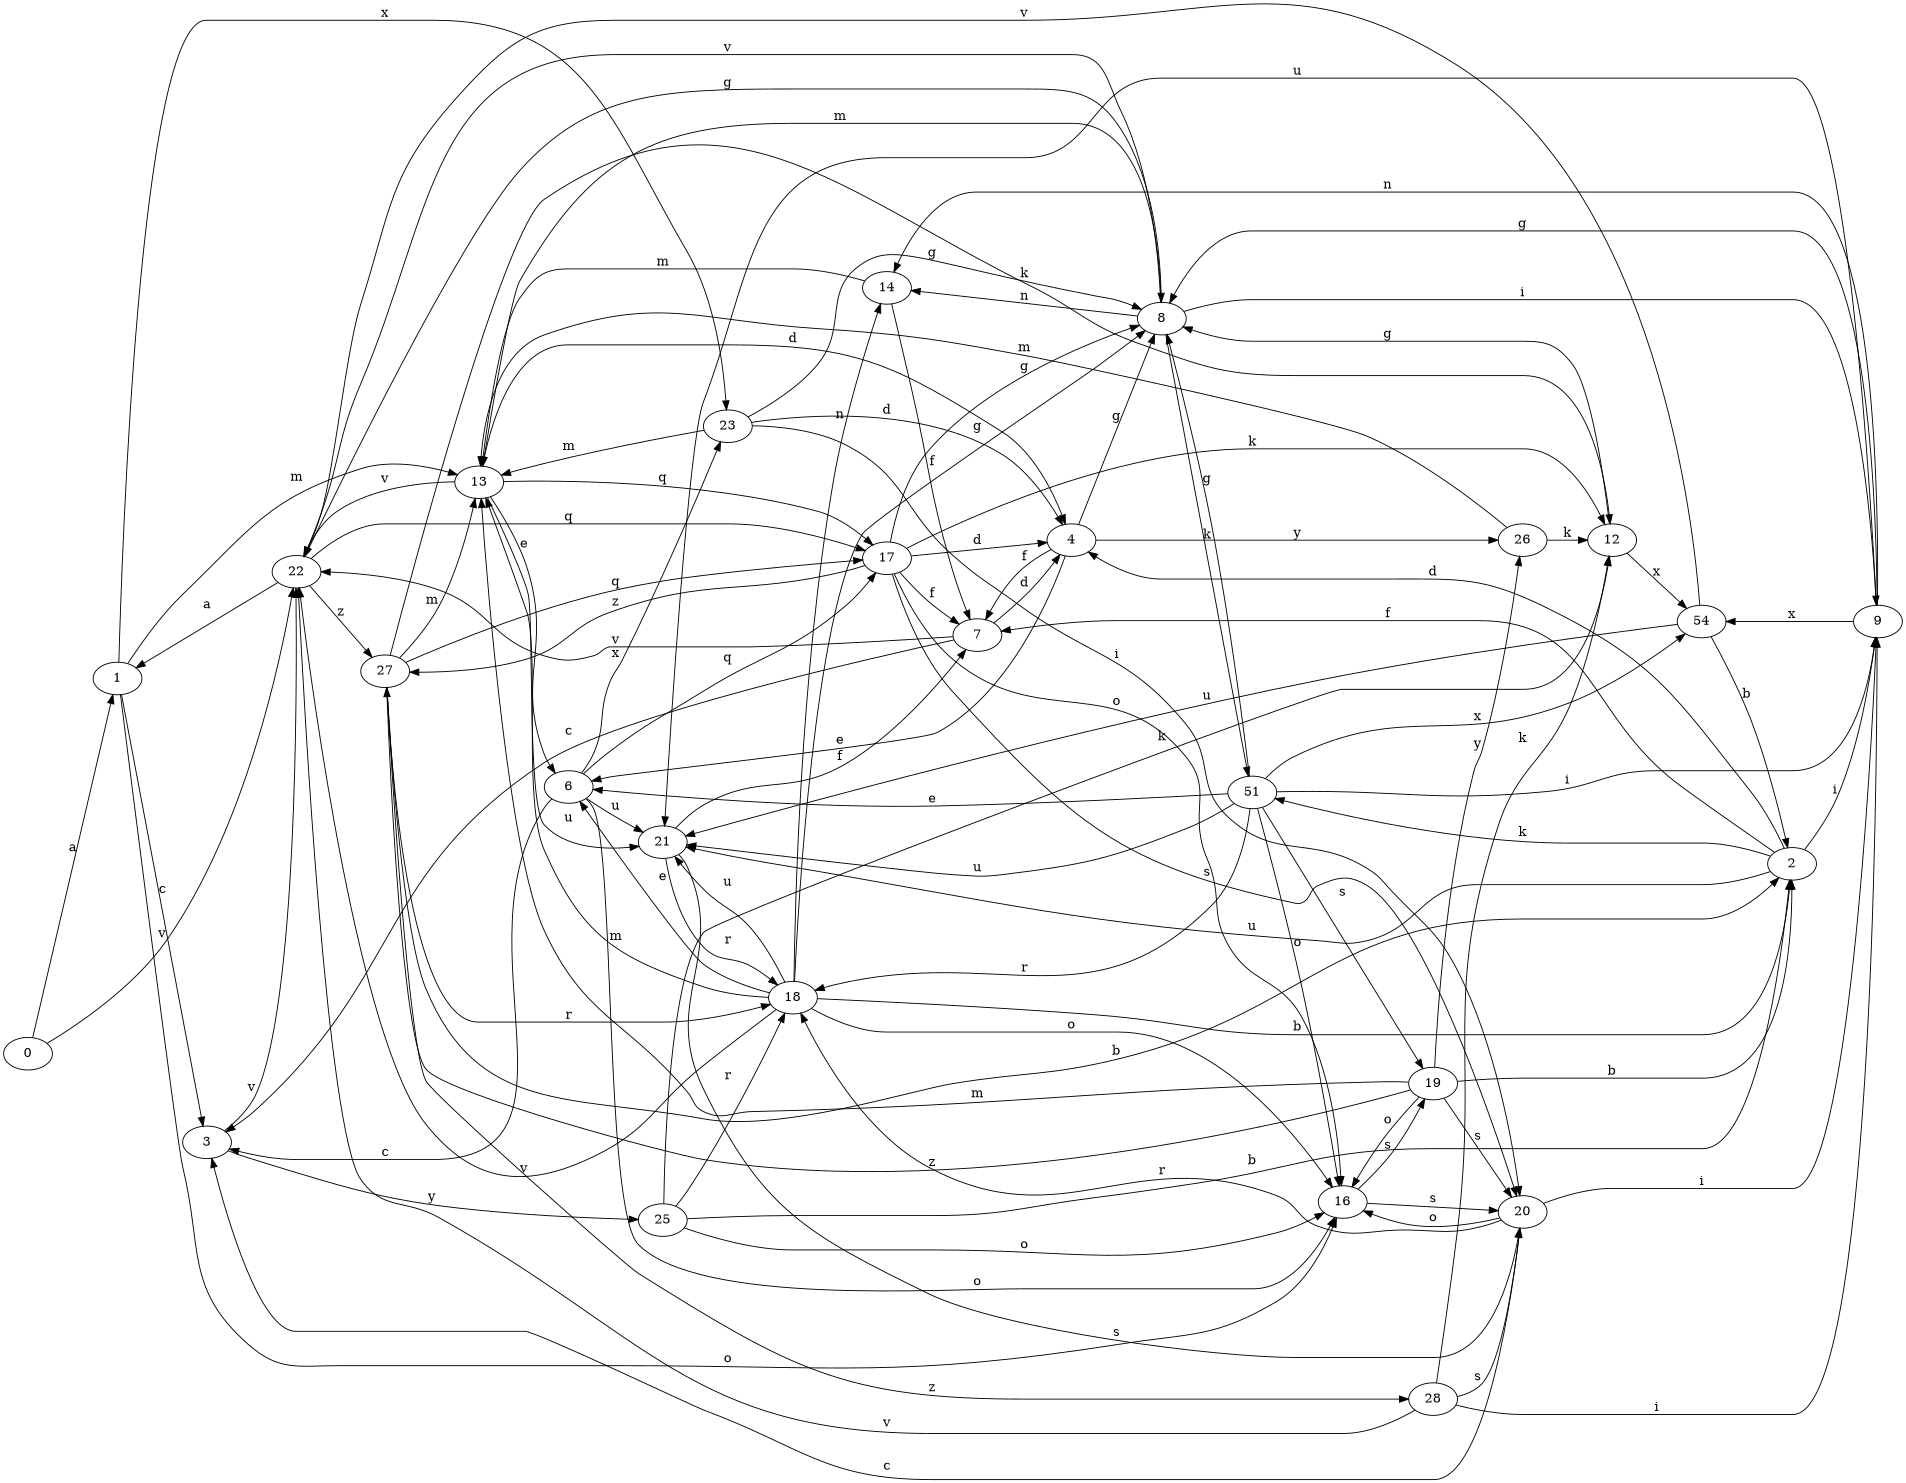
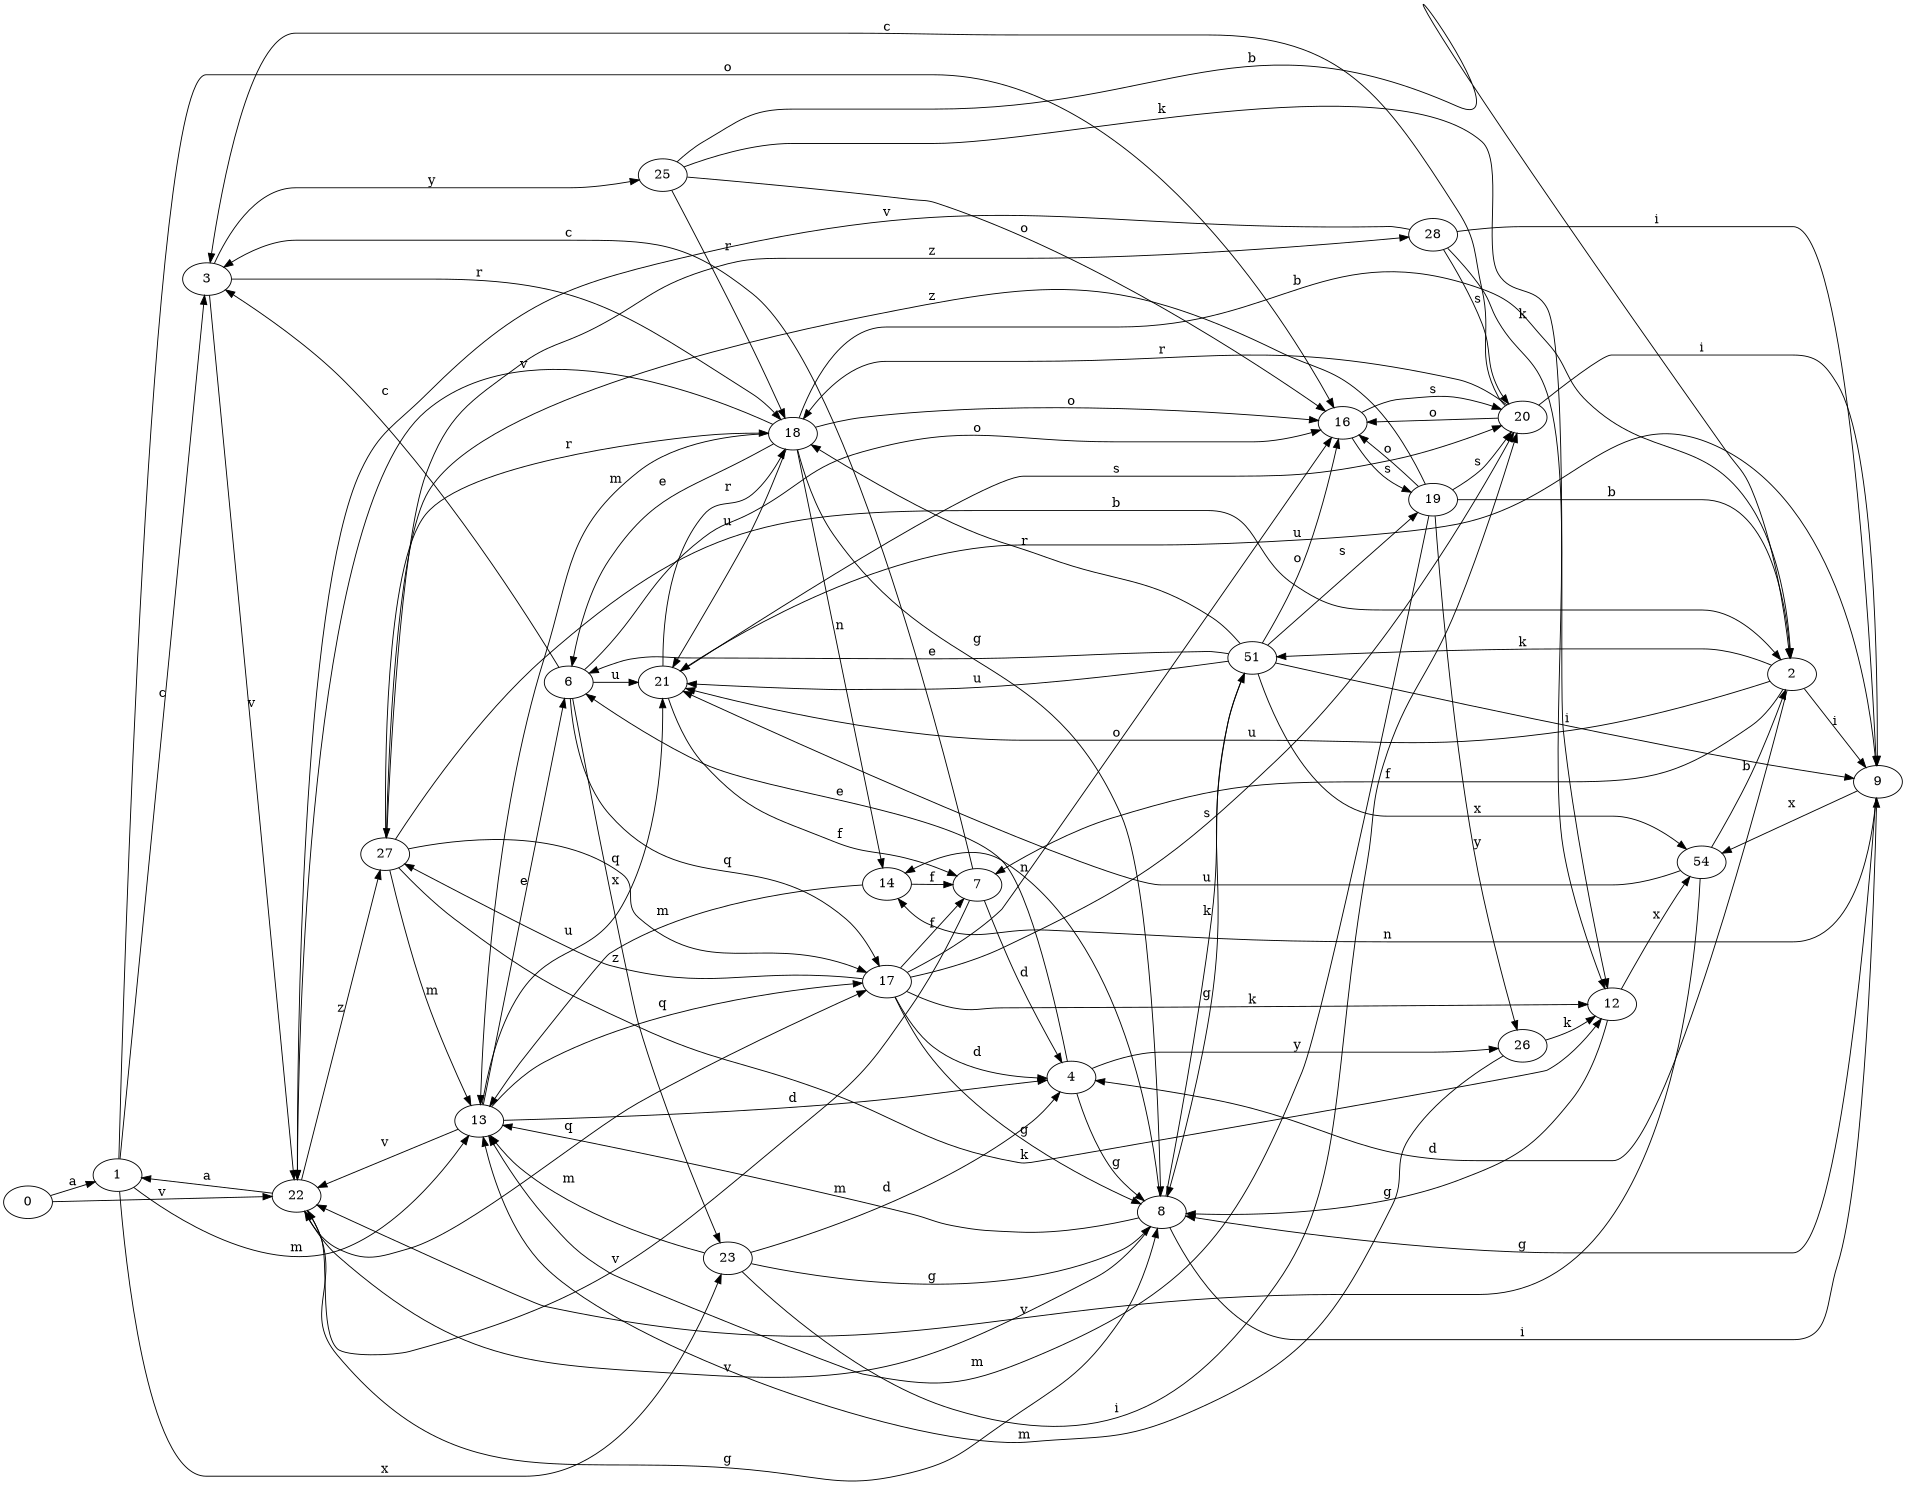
edge "3" -> "18": added, label "r"
edge "4" -> "7": removed, label "f"
